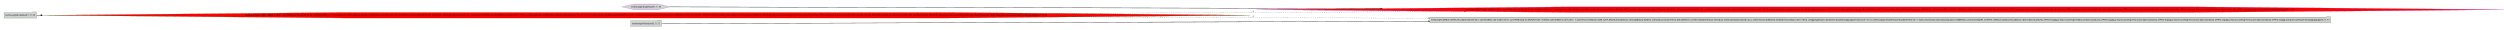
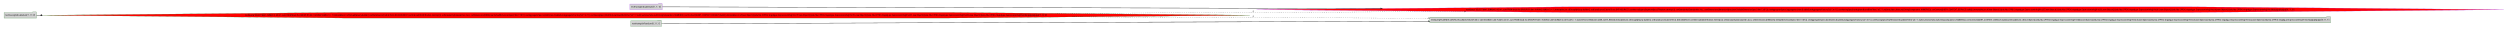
node "testHavingOnDoubleSum['0', '1', '0']": shape hexagon -> folder
